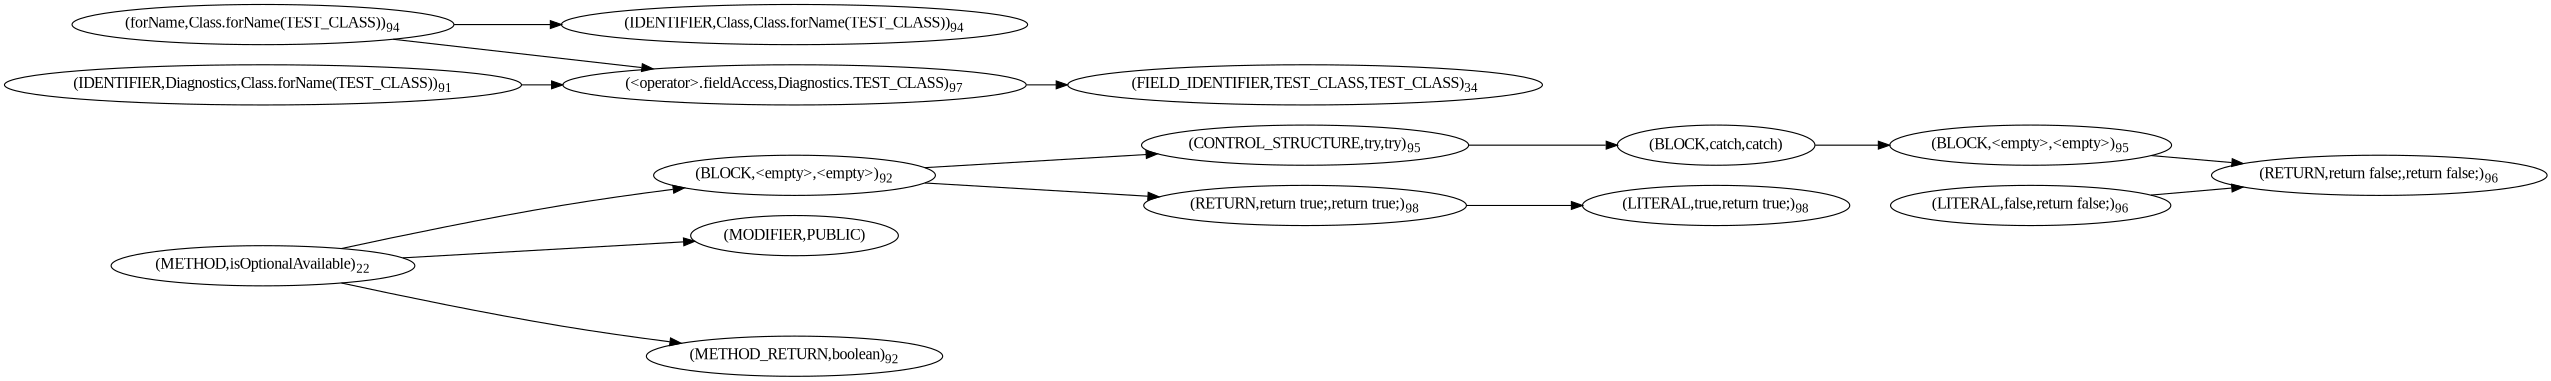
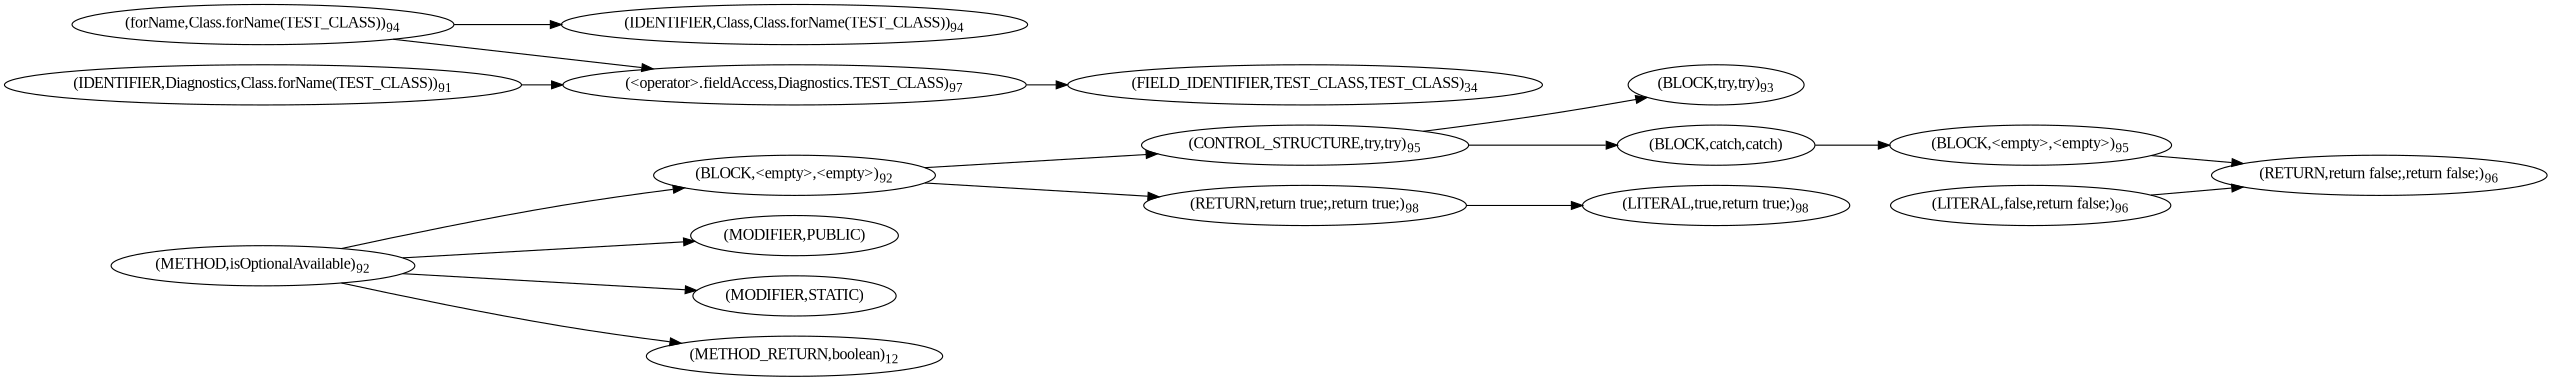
node "(BLOCK,try,try)": added
node "(METHOD,isOptionalAvailable)": text "22" -> "92"
node "(MODIFIER,STATIC)": added
node "(METHOD_RETURN,boolean)": text "92" -> "12"
